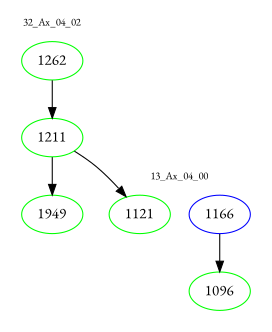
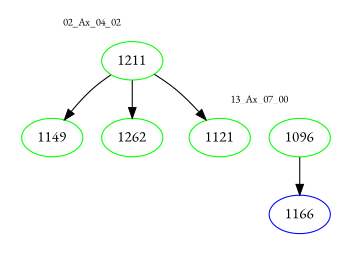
cluster "32_Ax_04_02": label "32_Ax_04_02" -> "02_Ax_04_02"
edge "1262" -> "1211": reversed
cluster "13_Ax_04_00": label "13_Ax_04_00" -> "13_Ax_07_00"
node "1949": label "1949" -> "1149"
edge "1166" -> "1096": reversed
